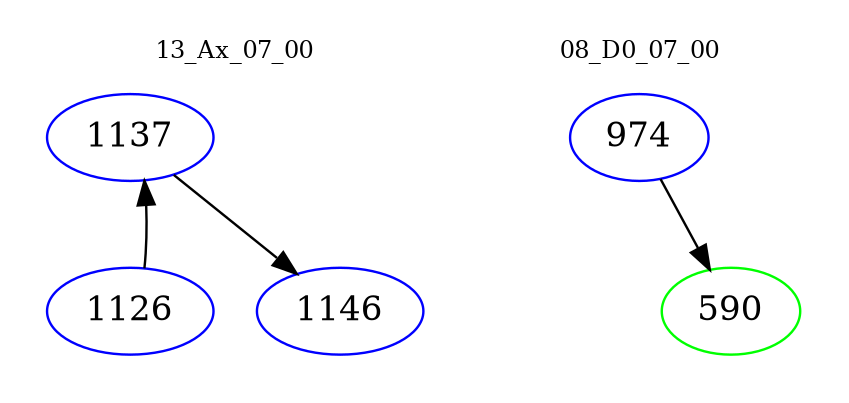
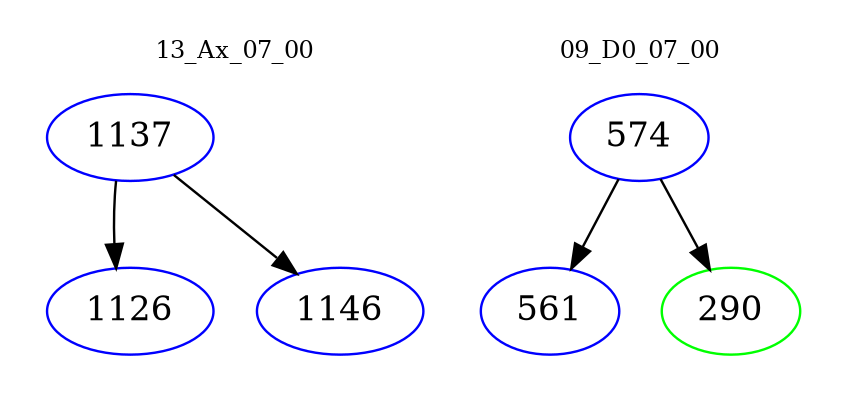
cluster "08_D0_07_00": label "08_D0_07_00" -> "09_D0_07_00"
node "974": label "974" -> "574"
edge "1126" -> "1137": reversed
node "561": added
node "590": label "590" -> "290"
